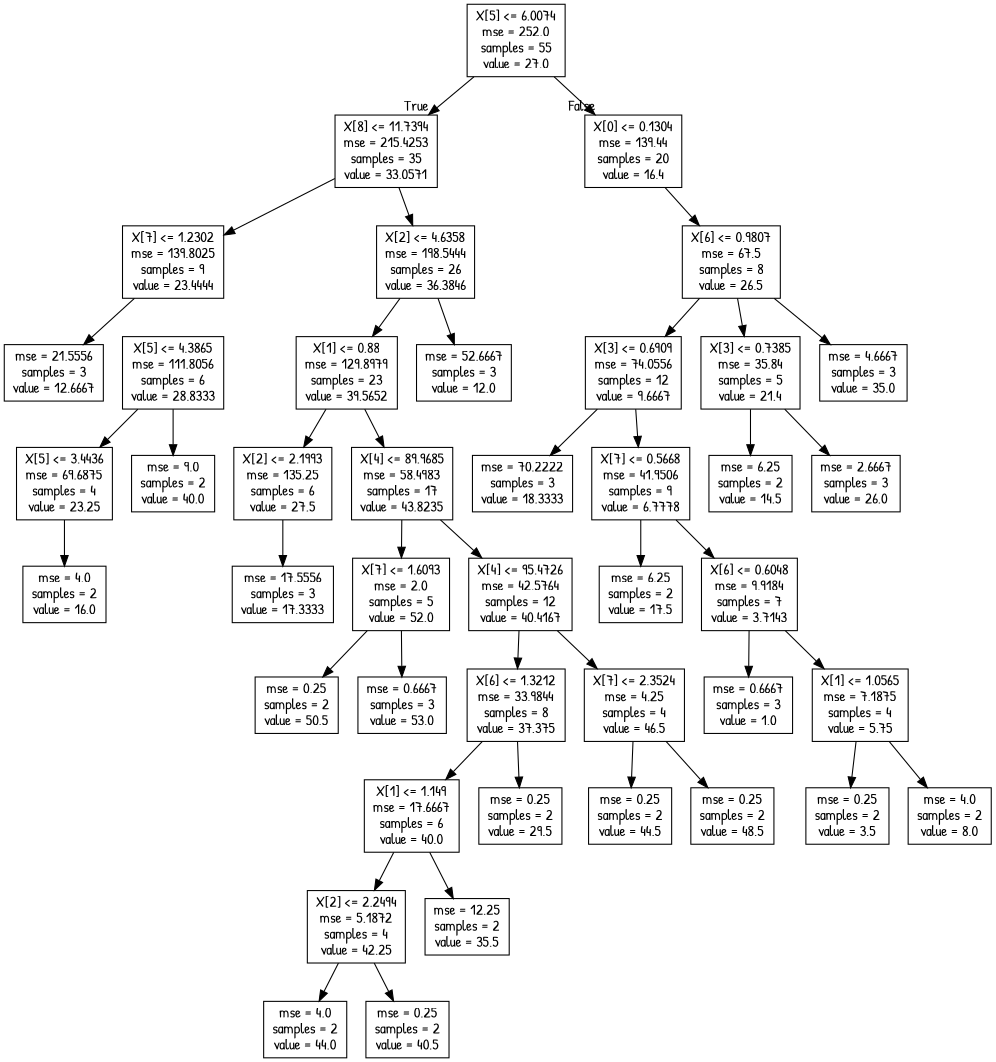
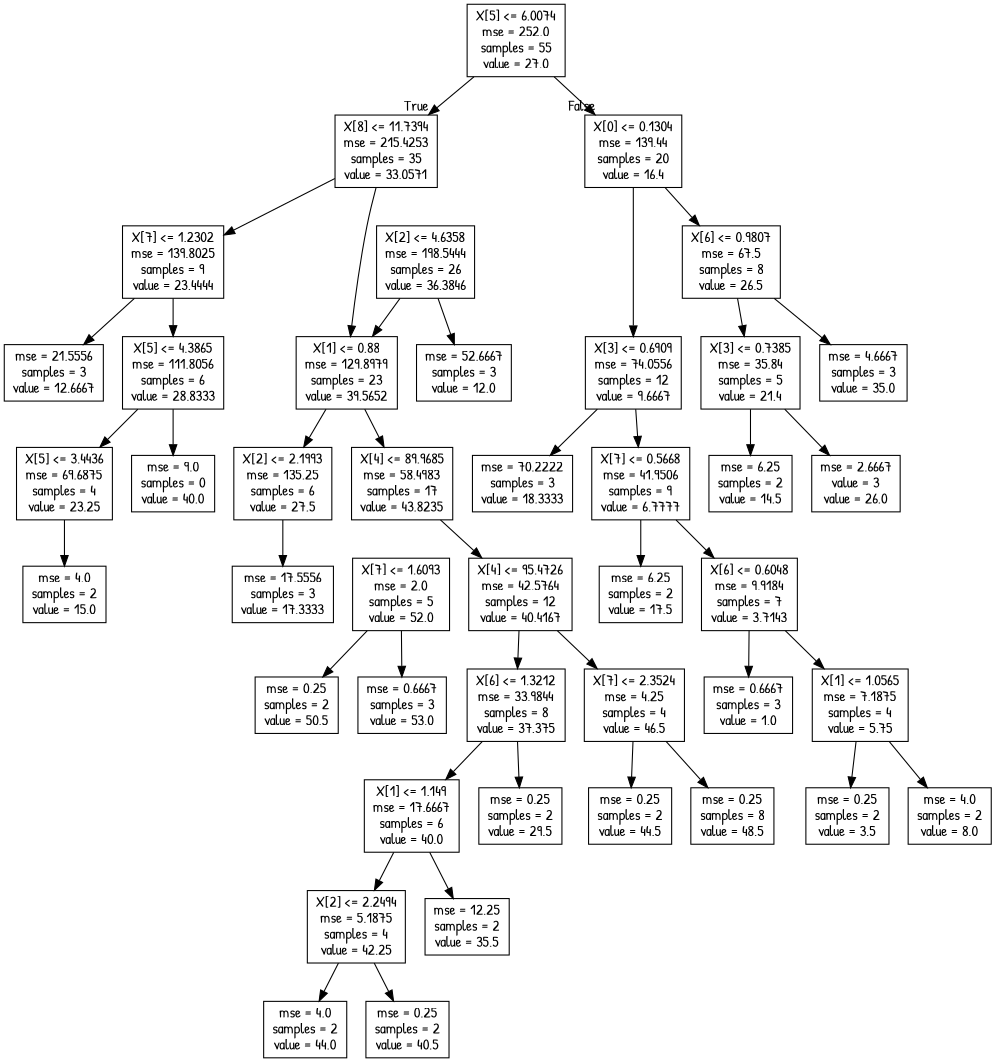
edge "X[8] <= 11.7394 mse = 215.4253 samples = 35 value = 33.0571" -> "X[2] <= 4.6358 mse = 198.5444 samples = 26 value = 36.3846": now "X[8] <= 11.7394 mse = 215.4253 samples = 35 value = 33.0571" -> "X[1] <= 0.88 mse = 129.8979 samples = 23 value = 39.5652"
edge "X[7] <= 1.2302 mse = 139.8025 samples = 9 value = 23.4444" -> "X[5] <= 4.3865 mse = 111.8056 samples = 6 value = 28.8333": added
edge "X[6] <= 0.9807 mse = 67.5 samples = 8 value = 26.5" -> "X[3] <= 0.6909 mse = 74.0556 samples = 12 value = 9.6667": now "X[0] <= 0.1304 mse = 139.44 samples = 20 value = 16.4" -> "X[3] <= 0.6909 mse = 74.0556 samples = 12 value = 9.6667"
node "mse = 9.0 samples = 2 value = 40.0": label "mse = 9.0 samples = 2 value = 40.0" -> "mse = 9.0 samples = 0 value = 40.0"
node "X[7] <= 0.5668 mse = 41.9506 samples = 9 value = 6.7778": label "X[7] <= 0.5668 mse = 41.9506 samples = 9 value = 6.7778" -> "X[7] <= 0.5668 mse = 41.9506 samples = 9 value = 6.7777"
node "mse = 2.6667 samples = 3 value = 26.0": label "mse = 2.6667 samples = 3 value = 26.0" -> "mse = 2.6667 value = 3 value = 26.0"
edge "X[4] <= 89.9685 mse = 58.4983 samples = 17 value = 43.8235" -> "X[7] <= 1.6093 mse = 2.0 samples = 5 value = 52.0": removed
node "mse = 4.0 samples = 2 value = 16.0": label "mse = 4.0 samples = 2 value = 16.0" -> "mse = 4.0 samples = 2 value = 15.0"
node "mse = 0.25 samples = 2 value = 48.5": label "mse = 0.25 samples = 2 value = 48.5" -> "mse = 0.25 samples = 8 value = 48.5"
node "X[2] <= 2.2494 mse = 5.1872 samples = 4 value = 42.25": label "X[2] <= 2.2494 mse = 5.1872 samples = 4 value = 42.25" -> "X[2] <= 2.2494 mse = 5.1875 samples = 4 value = 42.25"
